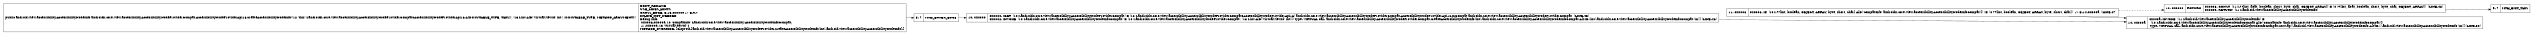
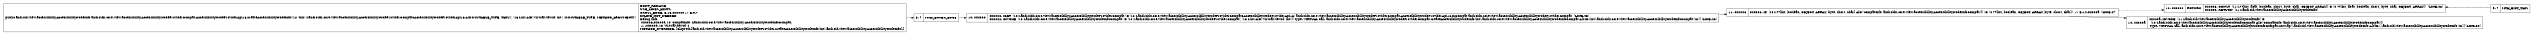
edge "12: 0x0008" -> "9: ?": reversed
edge "10: 0x0000" -> "14: 0x000a": now "10: 0x0000" -> "11: 0x0006"
